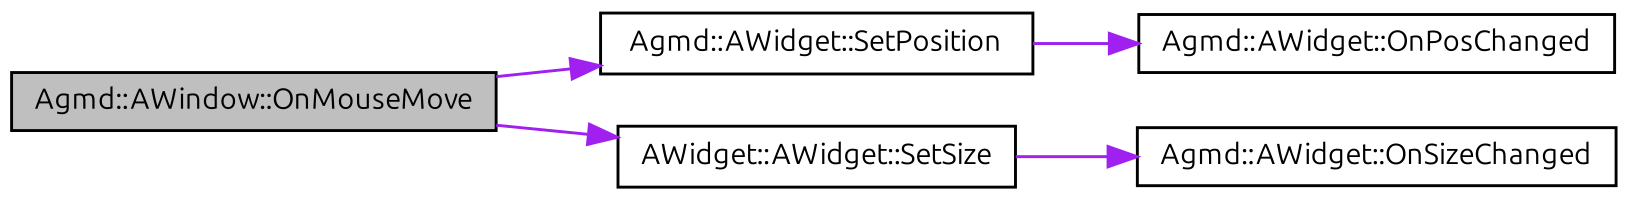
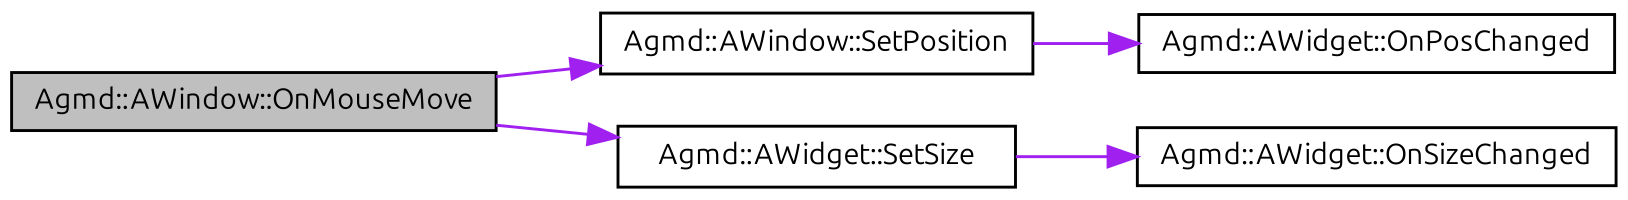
node "Agmd::AWidget::SetPosition": label "Agmd::AWidget::SetPosition" -> "Agmd::AWindow::SetPosition"
node "AWidget::AWidget::SetSize": label "AWidget::AWidget::SetSize" -> "Agmd::AWidget::SetSize"
